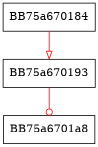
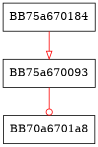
node "BB75a670193": label "BB75a670193" -> "BB75a670093"
node "BB75a6701a8": label "BB75a6701a8" -> "BB70a6701a8"
